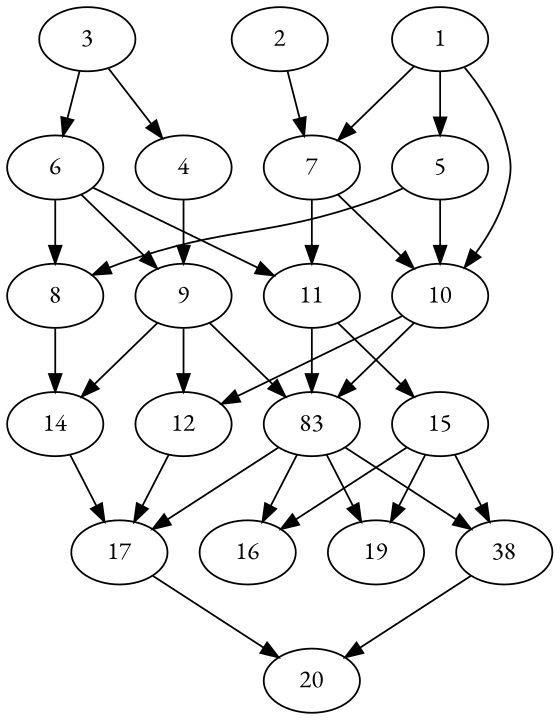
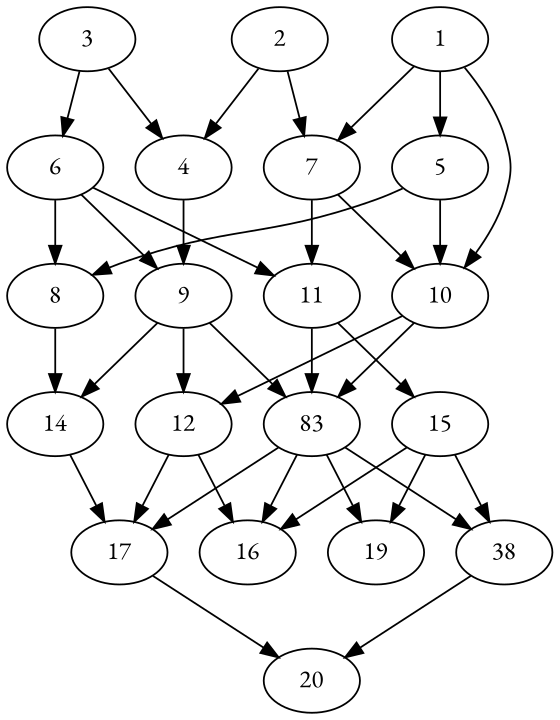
edge "2" -> "4": added
edge "12" -> "16": added
